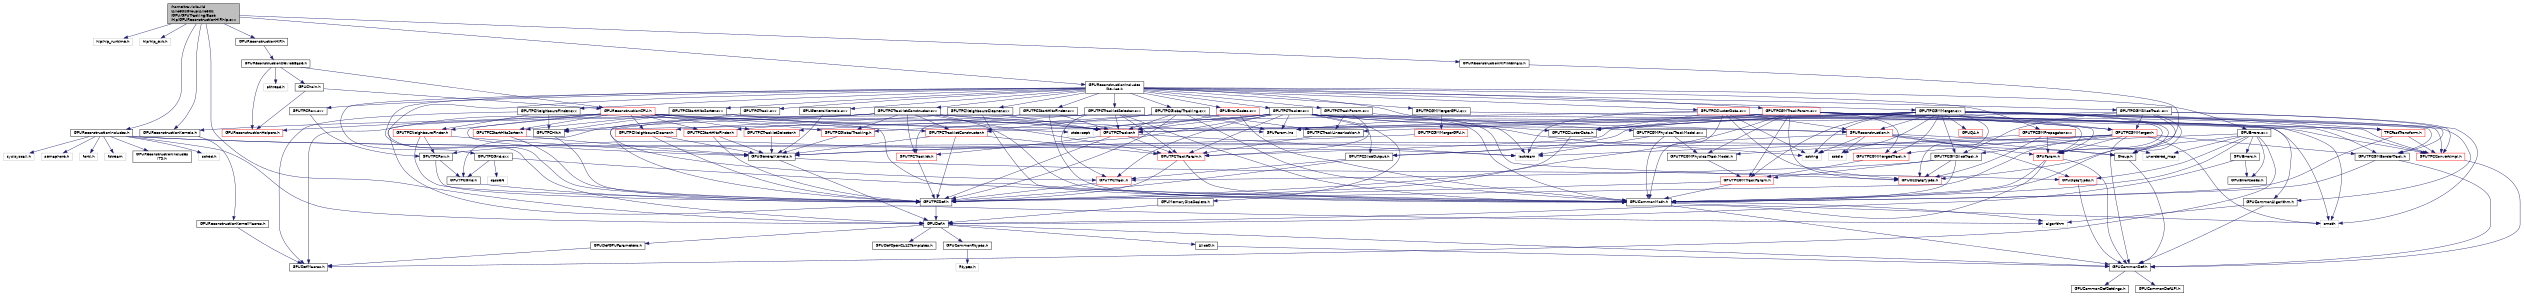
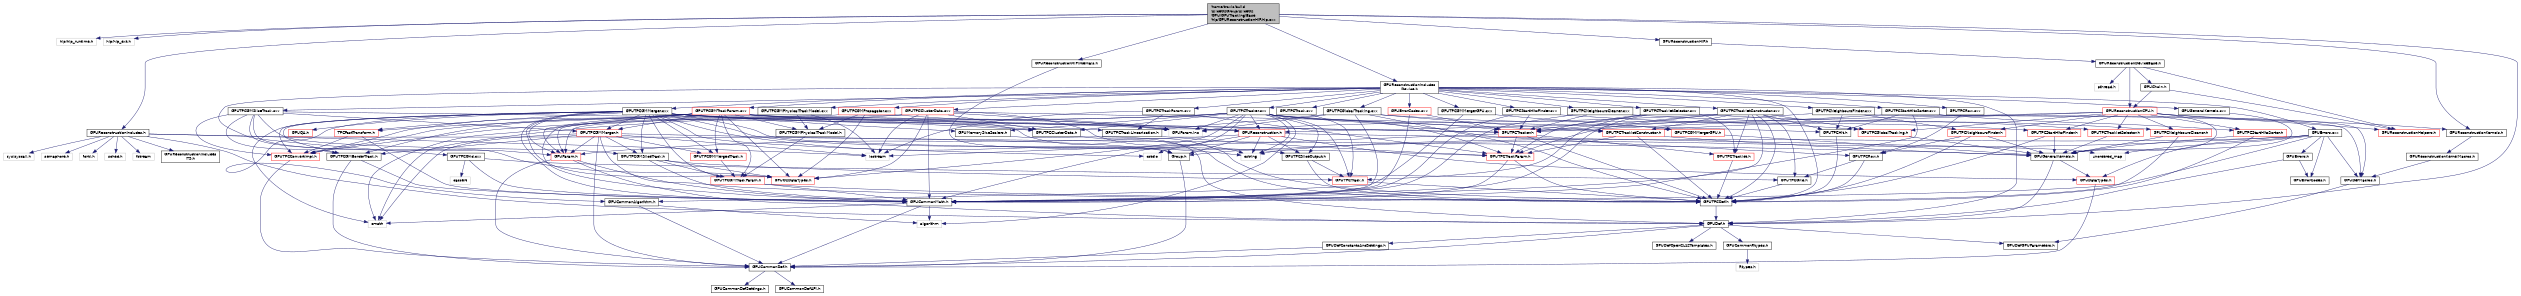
edge "GPUTPCGMPropagator.cxx" -> "GPUParam.inc": added
edge "GPUTPCGlobalTracking.cxx" -> "GPUTPCTracker.h": removed
edge "GPUTPCGMMerger.cxx" -> "GPUMemorySizeScalers.h": added
node "stdexcept": removed
node "AliceO.h": label "AliceO.h" -> "GPUDefConstantsAndSettings.h"
edge "GPUDefGPUParameters.h" -> "GPUDefMacros.h": reversed
